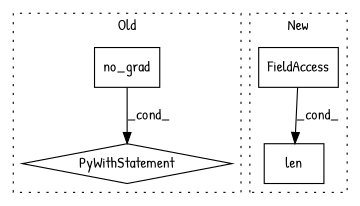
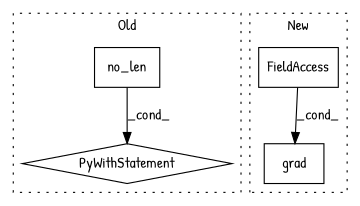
node "no_grad": label "no_grad" -> "no_len"
node "len": label "len" -> "grad"
